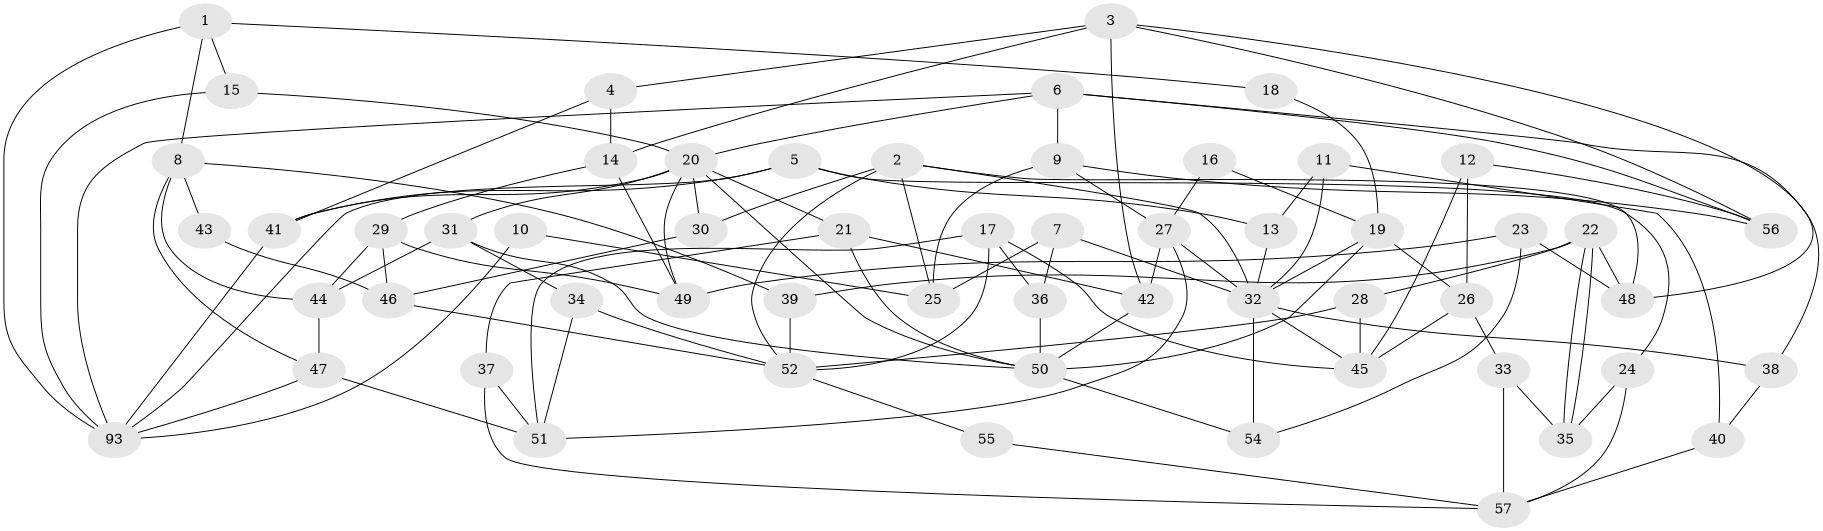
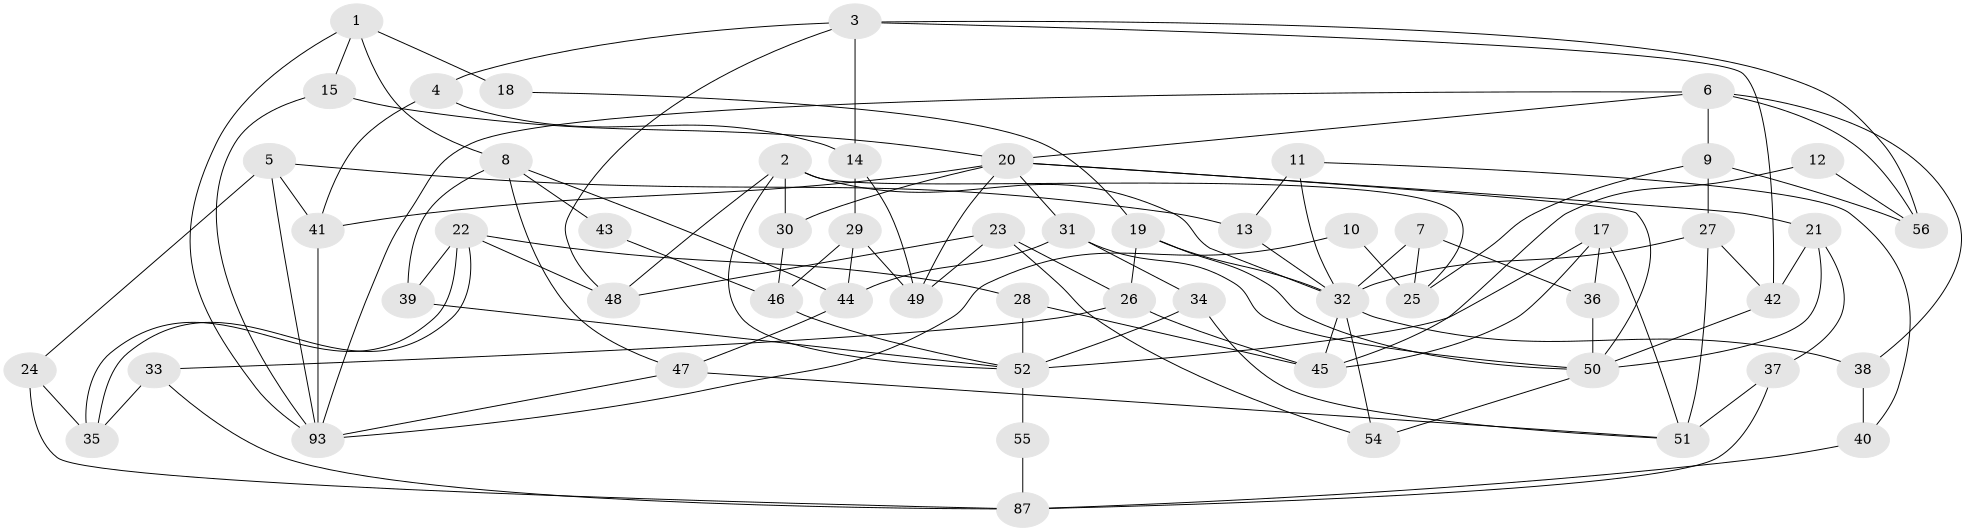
node "16": removed
edge "12" -- "26": now "23" -- "26"
node "57": label "57" -> "87"
